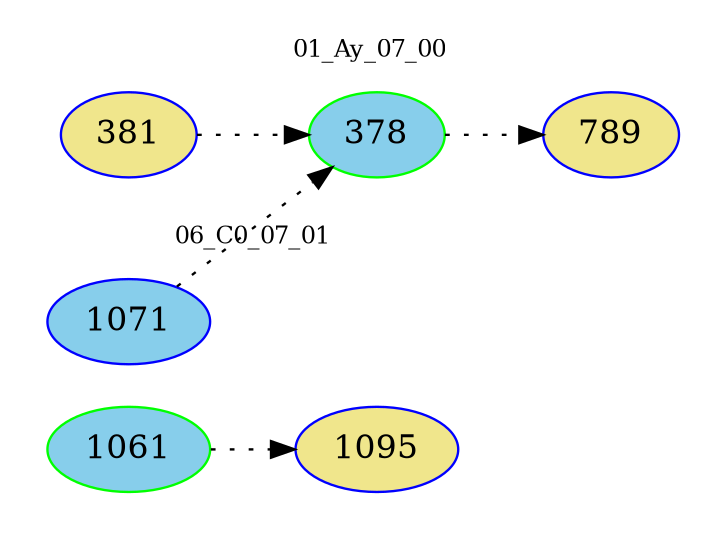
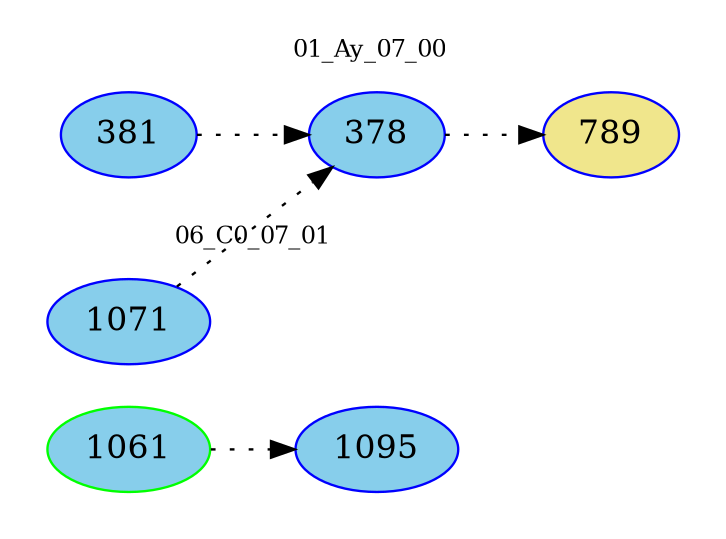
node "381": fillcolor khaki -> skyblue
node "378": color green -> blue
node "1095": fillcolor khaki -> skyblue
